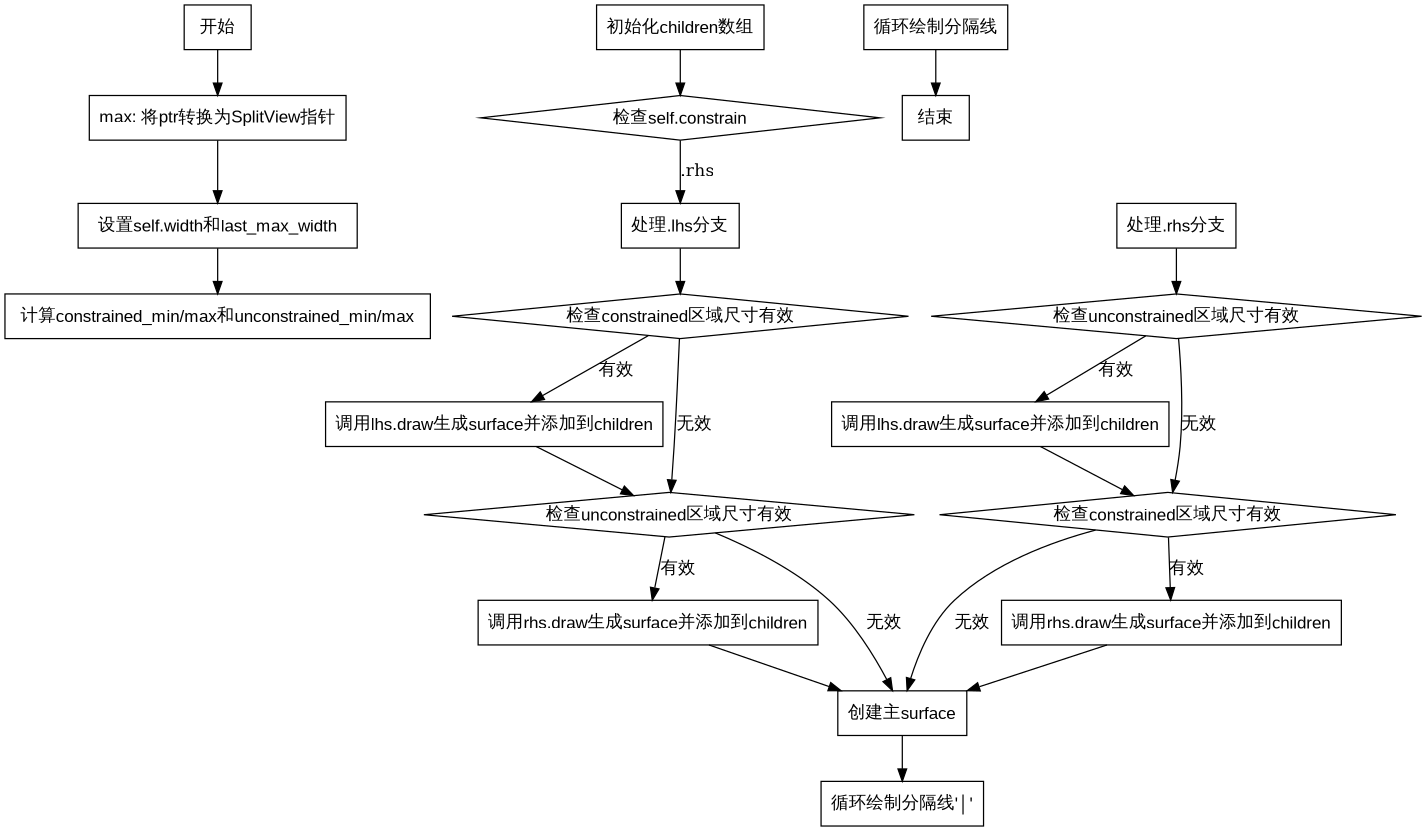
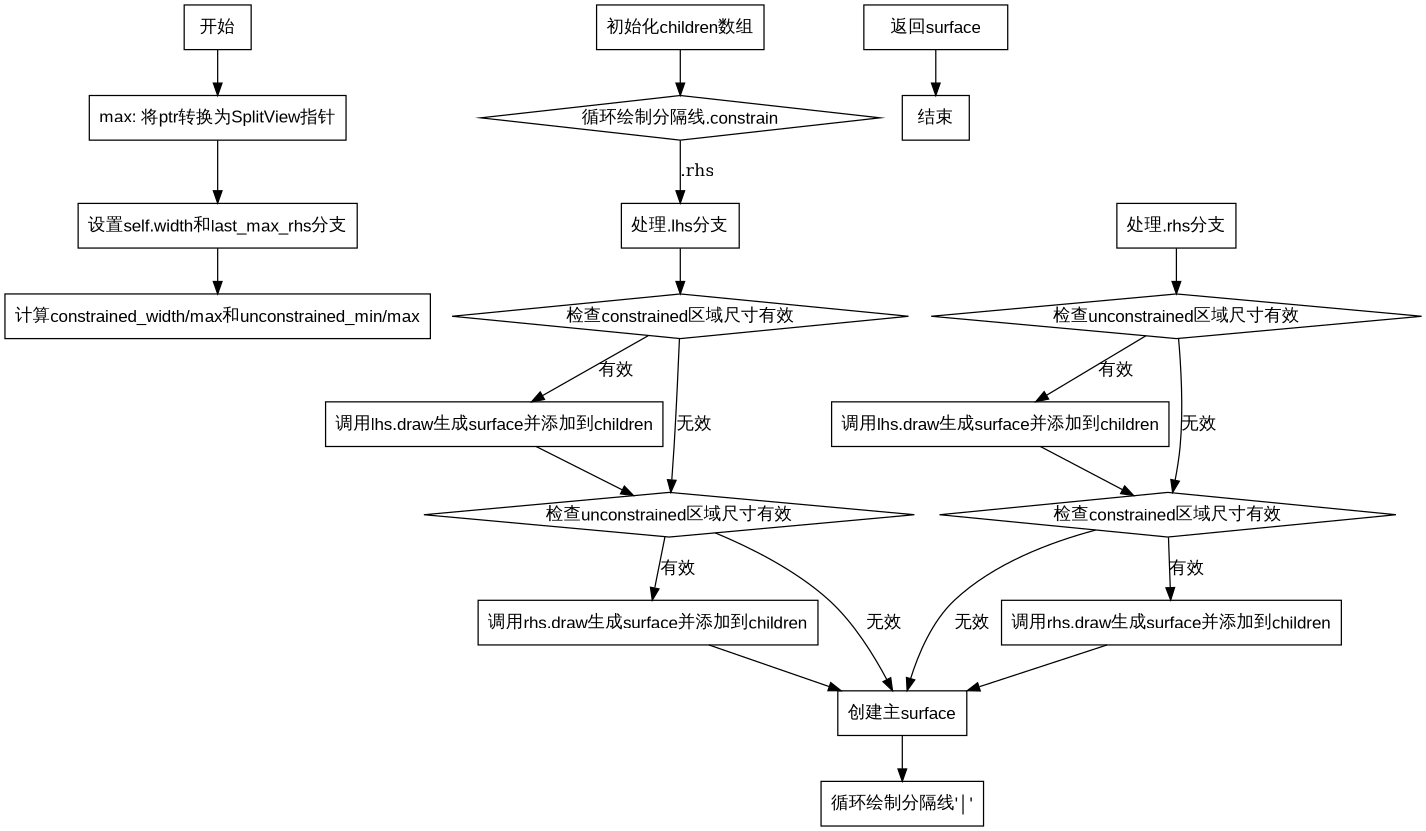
node "循环绘制分隔线": label "循环绘制分隔线" -> "返回surface"
node "检查self.constrain": label "检查self.constrain" -> "循环绘制分隔线.constrain"
node "设置self.width和last_max_width": label "设置self.width和last_max_width" -> "设置self.width和last_max_rhs分支"
node "计算constrained_min/max和unconstrained_min/max": label "计算constrained_min/max和unconstrained_min/max" -> "计算constrained_width/max和unconstrained_min/max"
